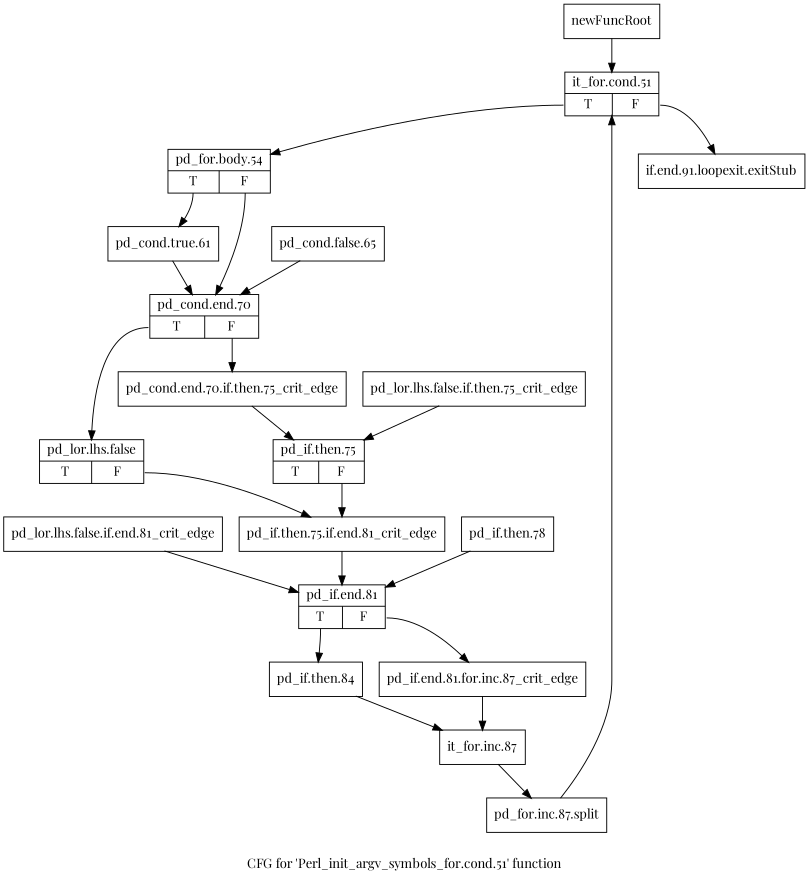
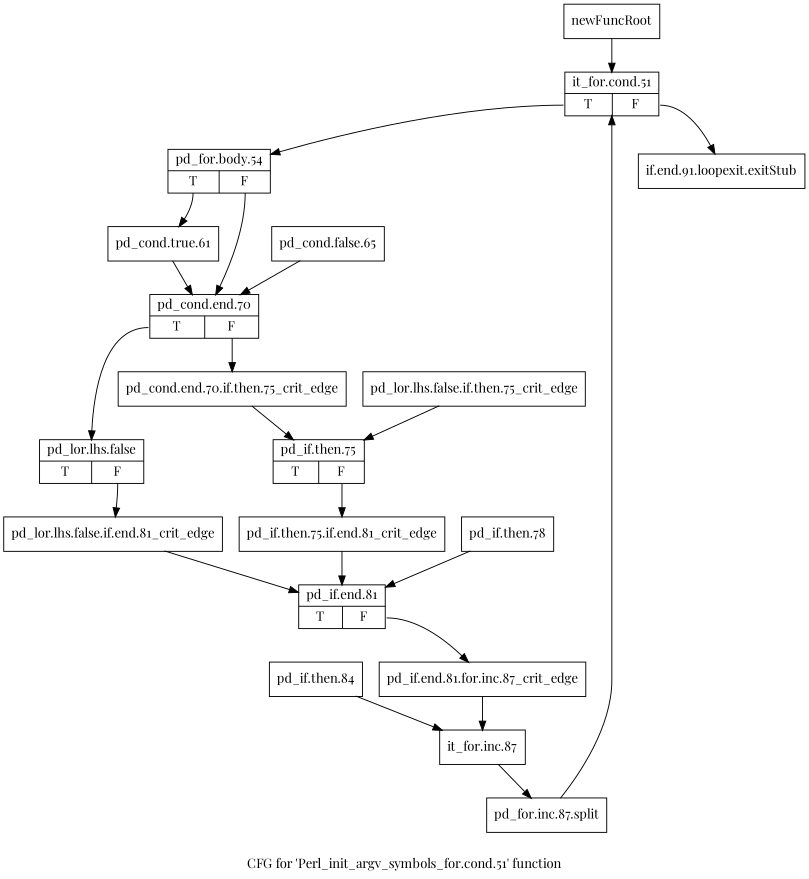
edge "pd_lor.lhs.false" -> "pd_if.then.75.if.end.81_crit_edge": now "pd_lor.lhs.false" -> "pd_lor.lhs.false.if.end.81_crit_edge"
edge "pd_if.end.81" -> "pd_if.then.84": removed
